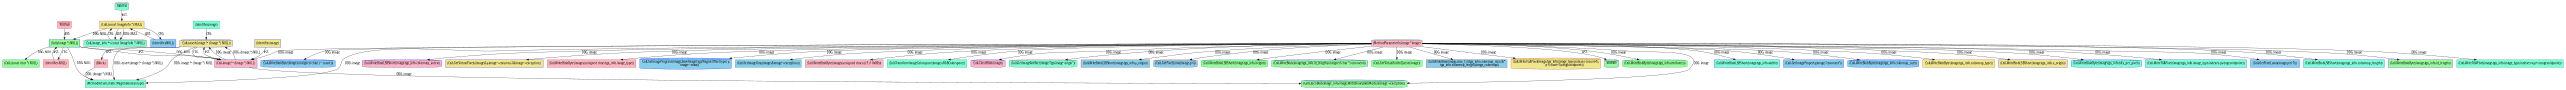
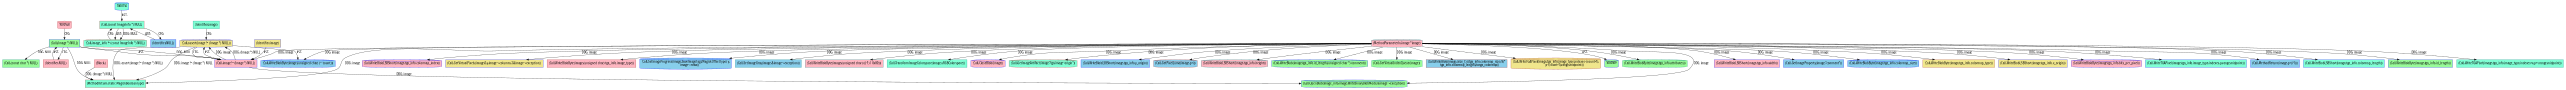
node "1000136": color brown -> blue
node "(Call,(const ImageInfo *) NULL)": fillcolor khaki -> aquamarine
edge "(Call,(const ImageInfo *) NULL)" -> "(Call,(Image *) NULL)": removed, label "DDG: NULL"
edge "1000148" -> "(Call,(Image *) NULL)": label "AST: " -> "CFG: "
edge "(Call,assert(image != (Image *) NULL))" -> "(Block,)": now "(Call,assert(image != (Image *) NULL))" -> "(Call,WriteBlobByte(image,(unsigned char) (--count)))"
node "(Call,WriteBlobLSBShort(image,tga_info.y_origin))": color brown -> blue
node "(Call,WriteBlobLSBShort(image,tga_info.height))": fillcolor palegreen -> lightpink
node "(Call,WriteBlobLSBShort(image,tga_info.width))": fillcolor aquamarine -> lightpink
node "(Call,WriteBlobByte(image,tga_info.bits_per_pixel))": fillcolor aquamarine -> lightpink
node "(Call,GetPixelLuma(image,p+(i-1)))": label "(Call,GetPixelLuma(image,p+(i-1)))" -> "(Call,MethodReturn(image,p+(i-1)))"
